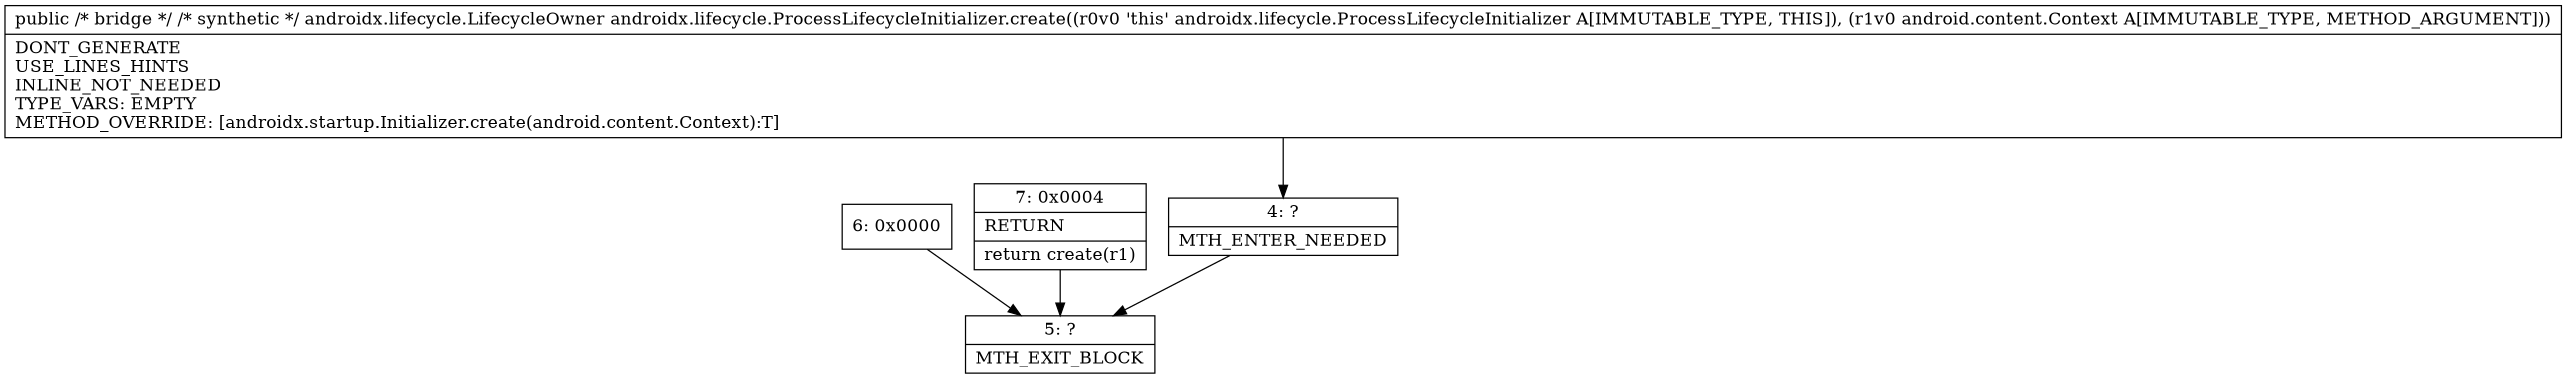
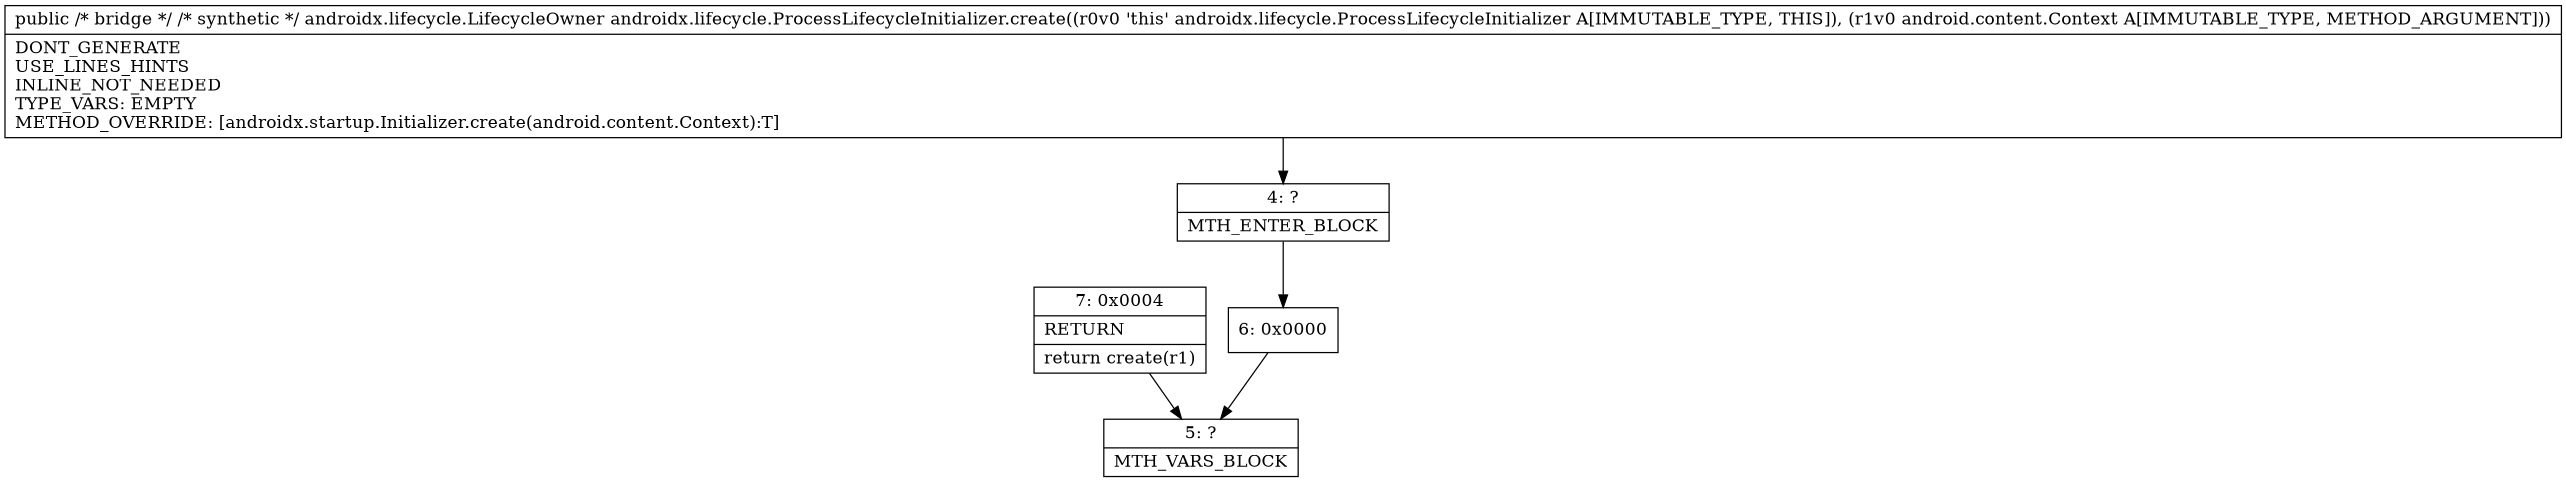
node "4: ?": text "MTH_ENTER_NEEDED" -> "MTH_ENTER_BLOCK"
edge "4: ?" -> "5: ?": now "4: ?" -> "6: 0x0000"
node "5: ?": text "MTH_EXIT_BLOCK" -> "MTH_VARS_BLOCK"
